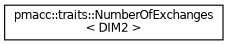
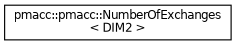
node "pmacc::traits::NumberOfExchanges < DIM2 >": label "pmacc::traits::NumberOfExchanges < DIM2 >" -> "pmacc::pmacc::NumberOfExchanges < DIM2 >"
